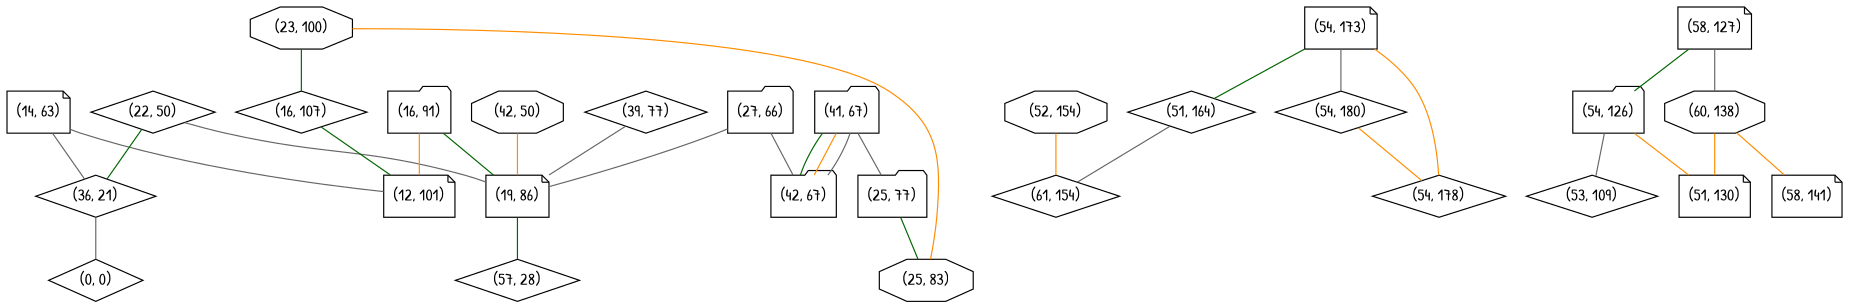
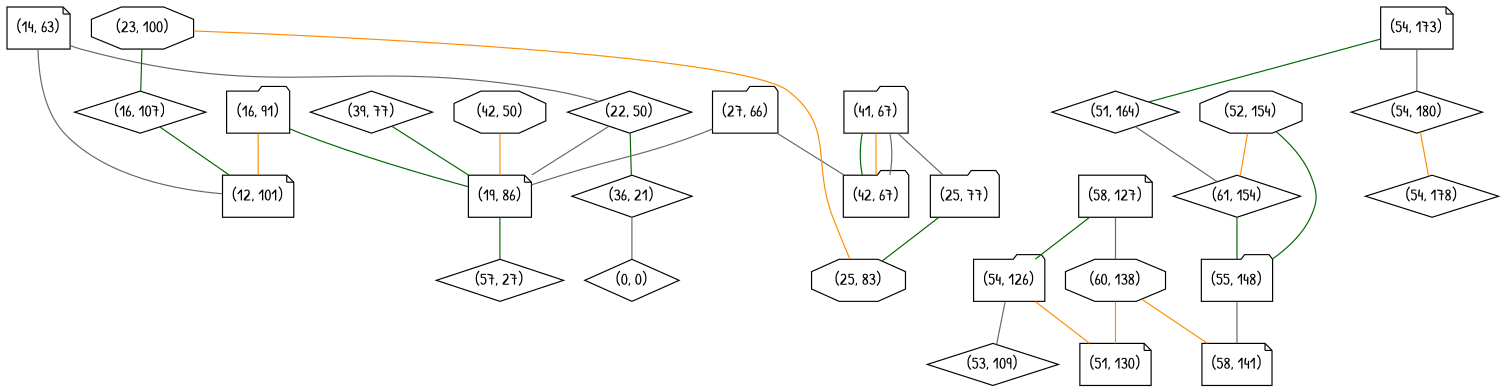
edge "(54, 173)" -- "(54, 178)": removed
edge "(39, 77)" -- "(19, 86)": color gray40 -> darkgreen
edge "(14, 63)" -- "(36, 21)": now "(14, 63)" -- "(22, 50)"
node "(57, 28)": label "(57, 28)" -> "(57, 27)"
node "(55, 148)": added
